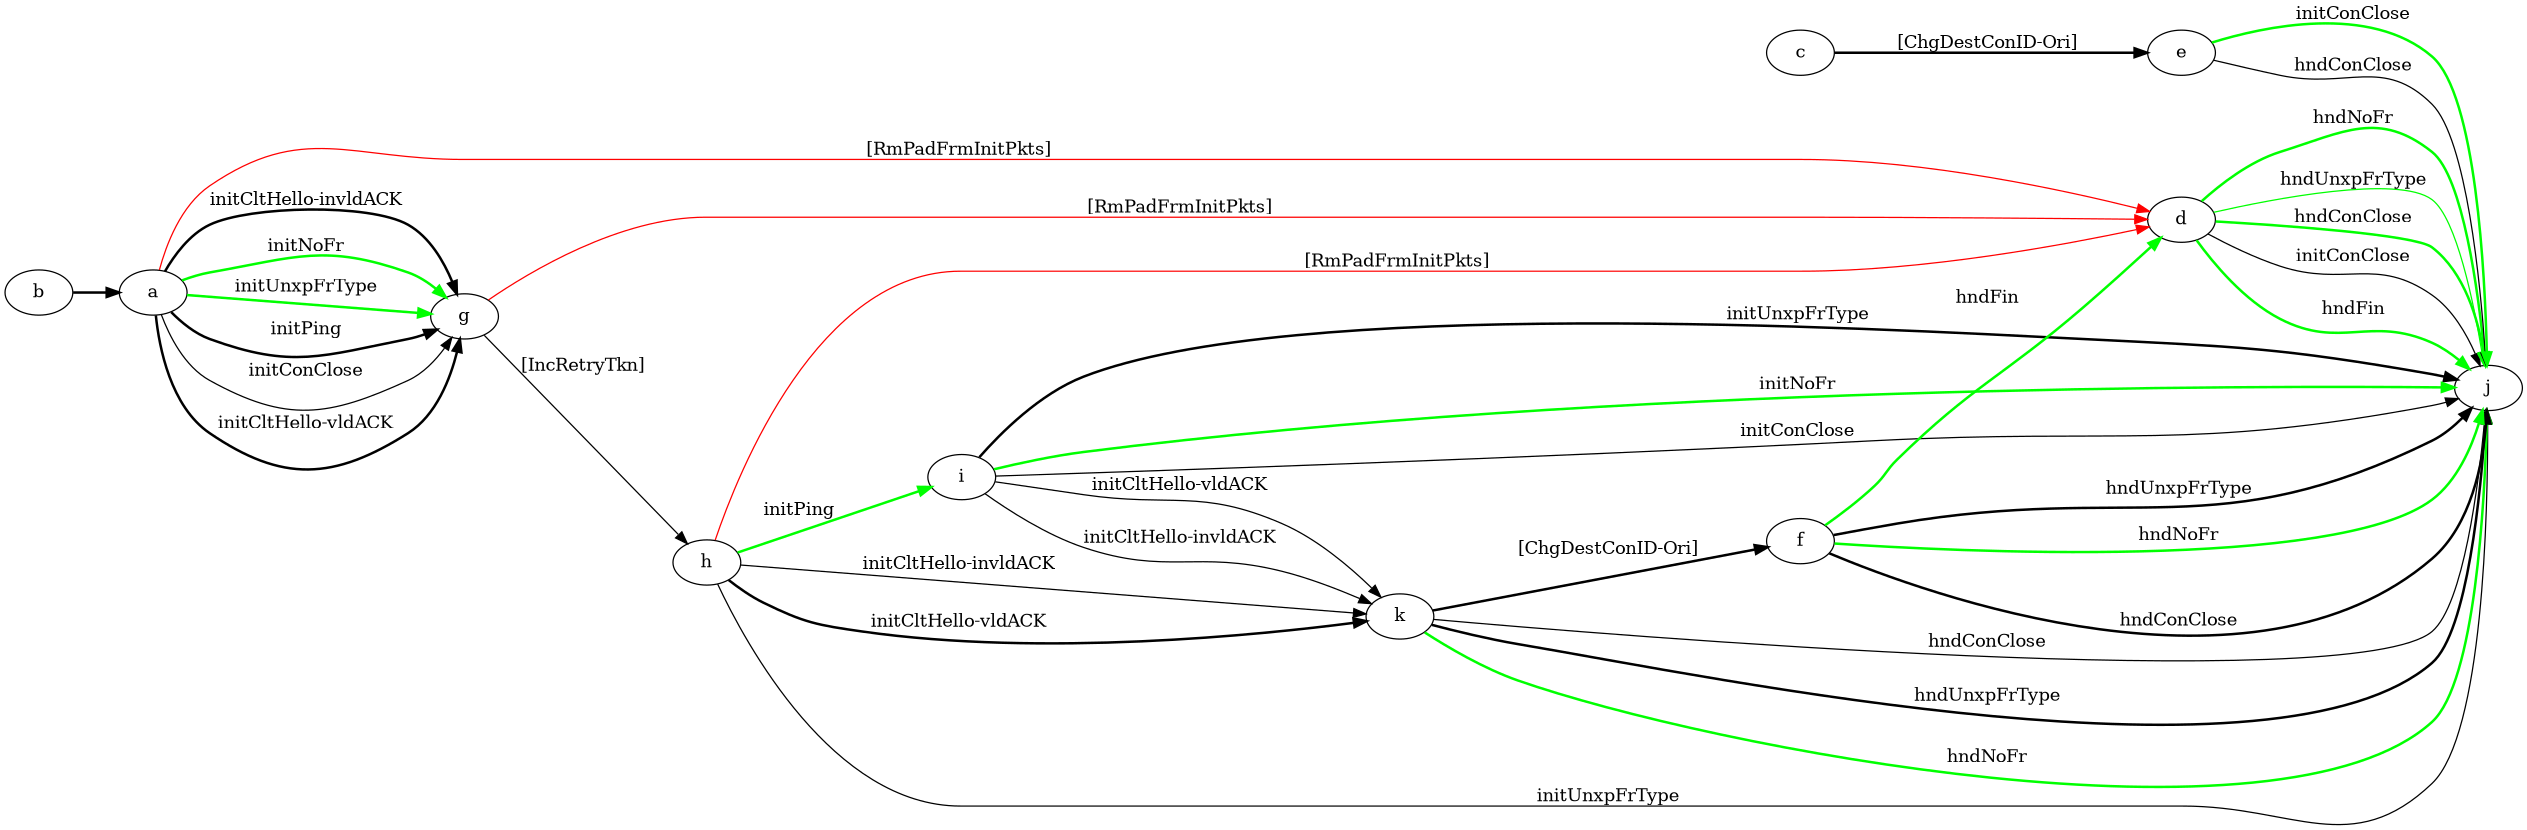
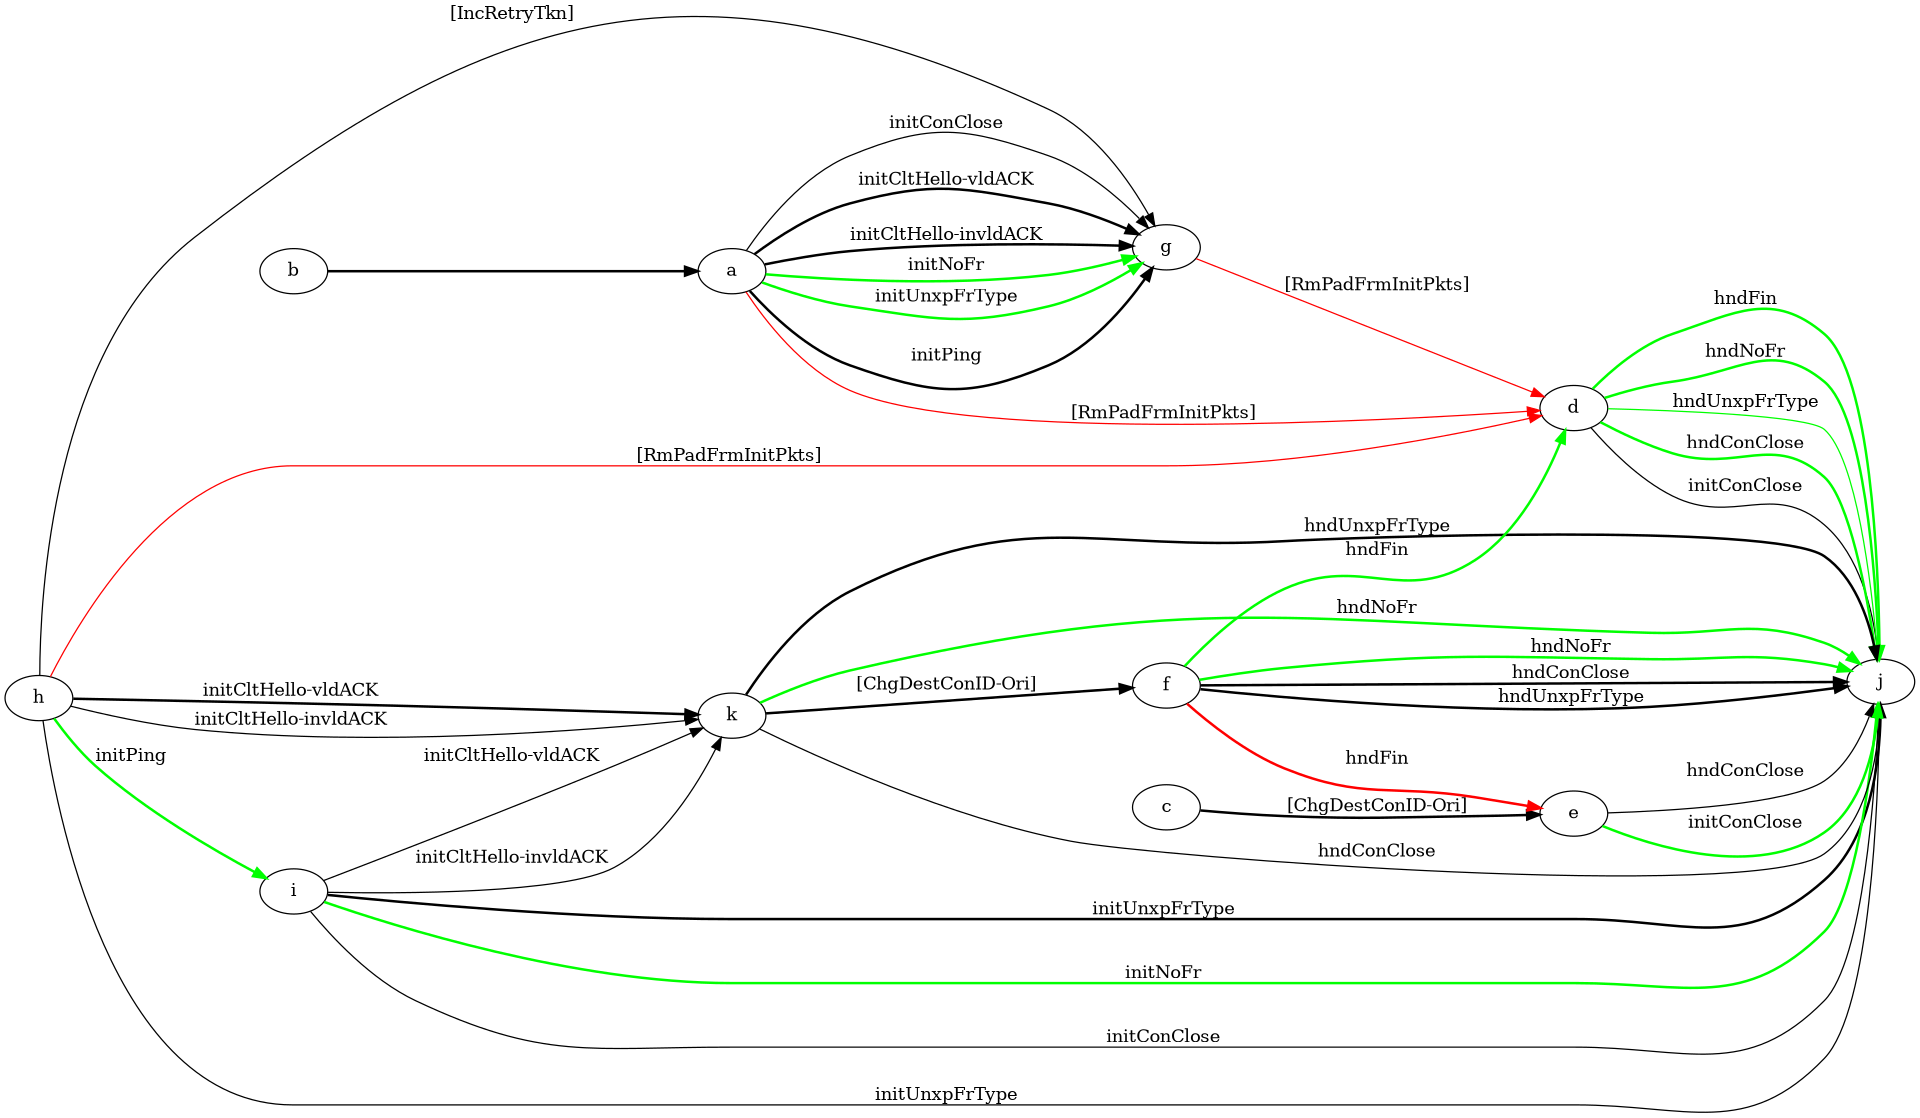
edge "g" -> "h": reversed
edge "f" -> "e": added, label "hndFin"
